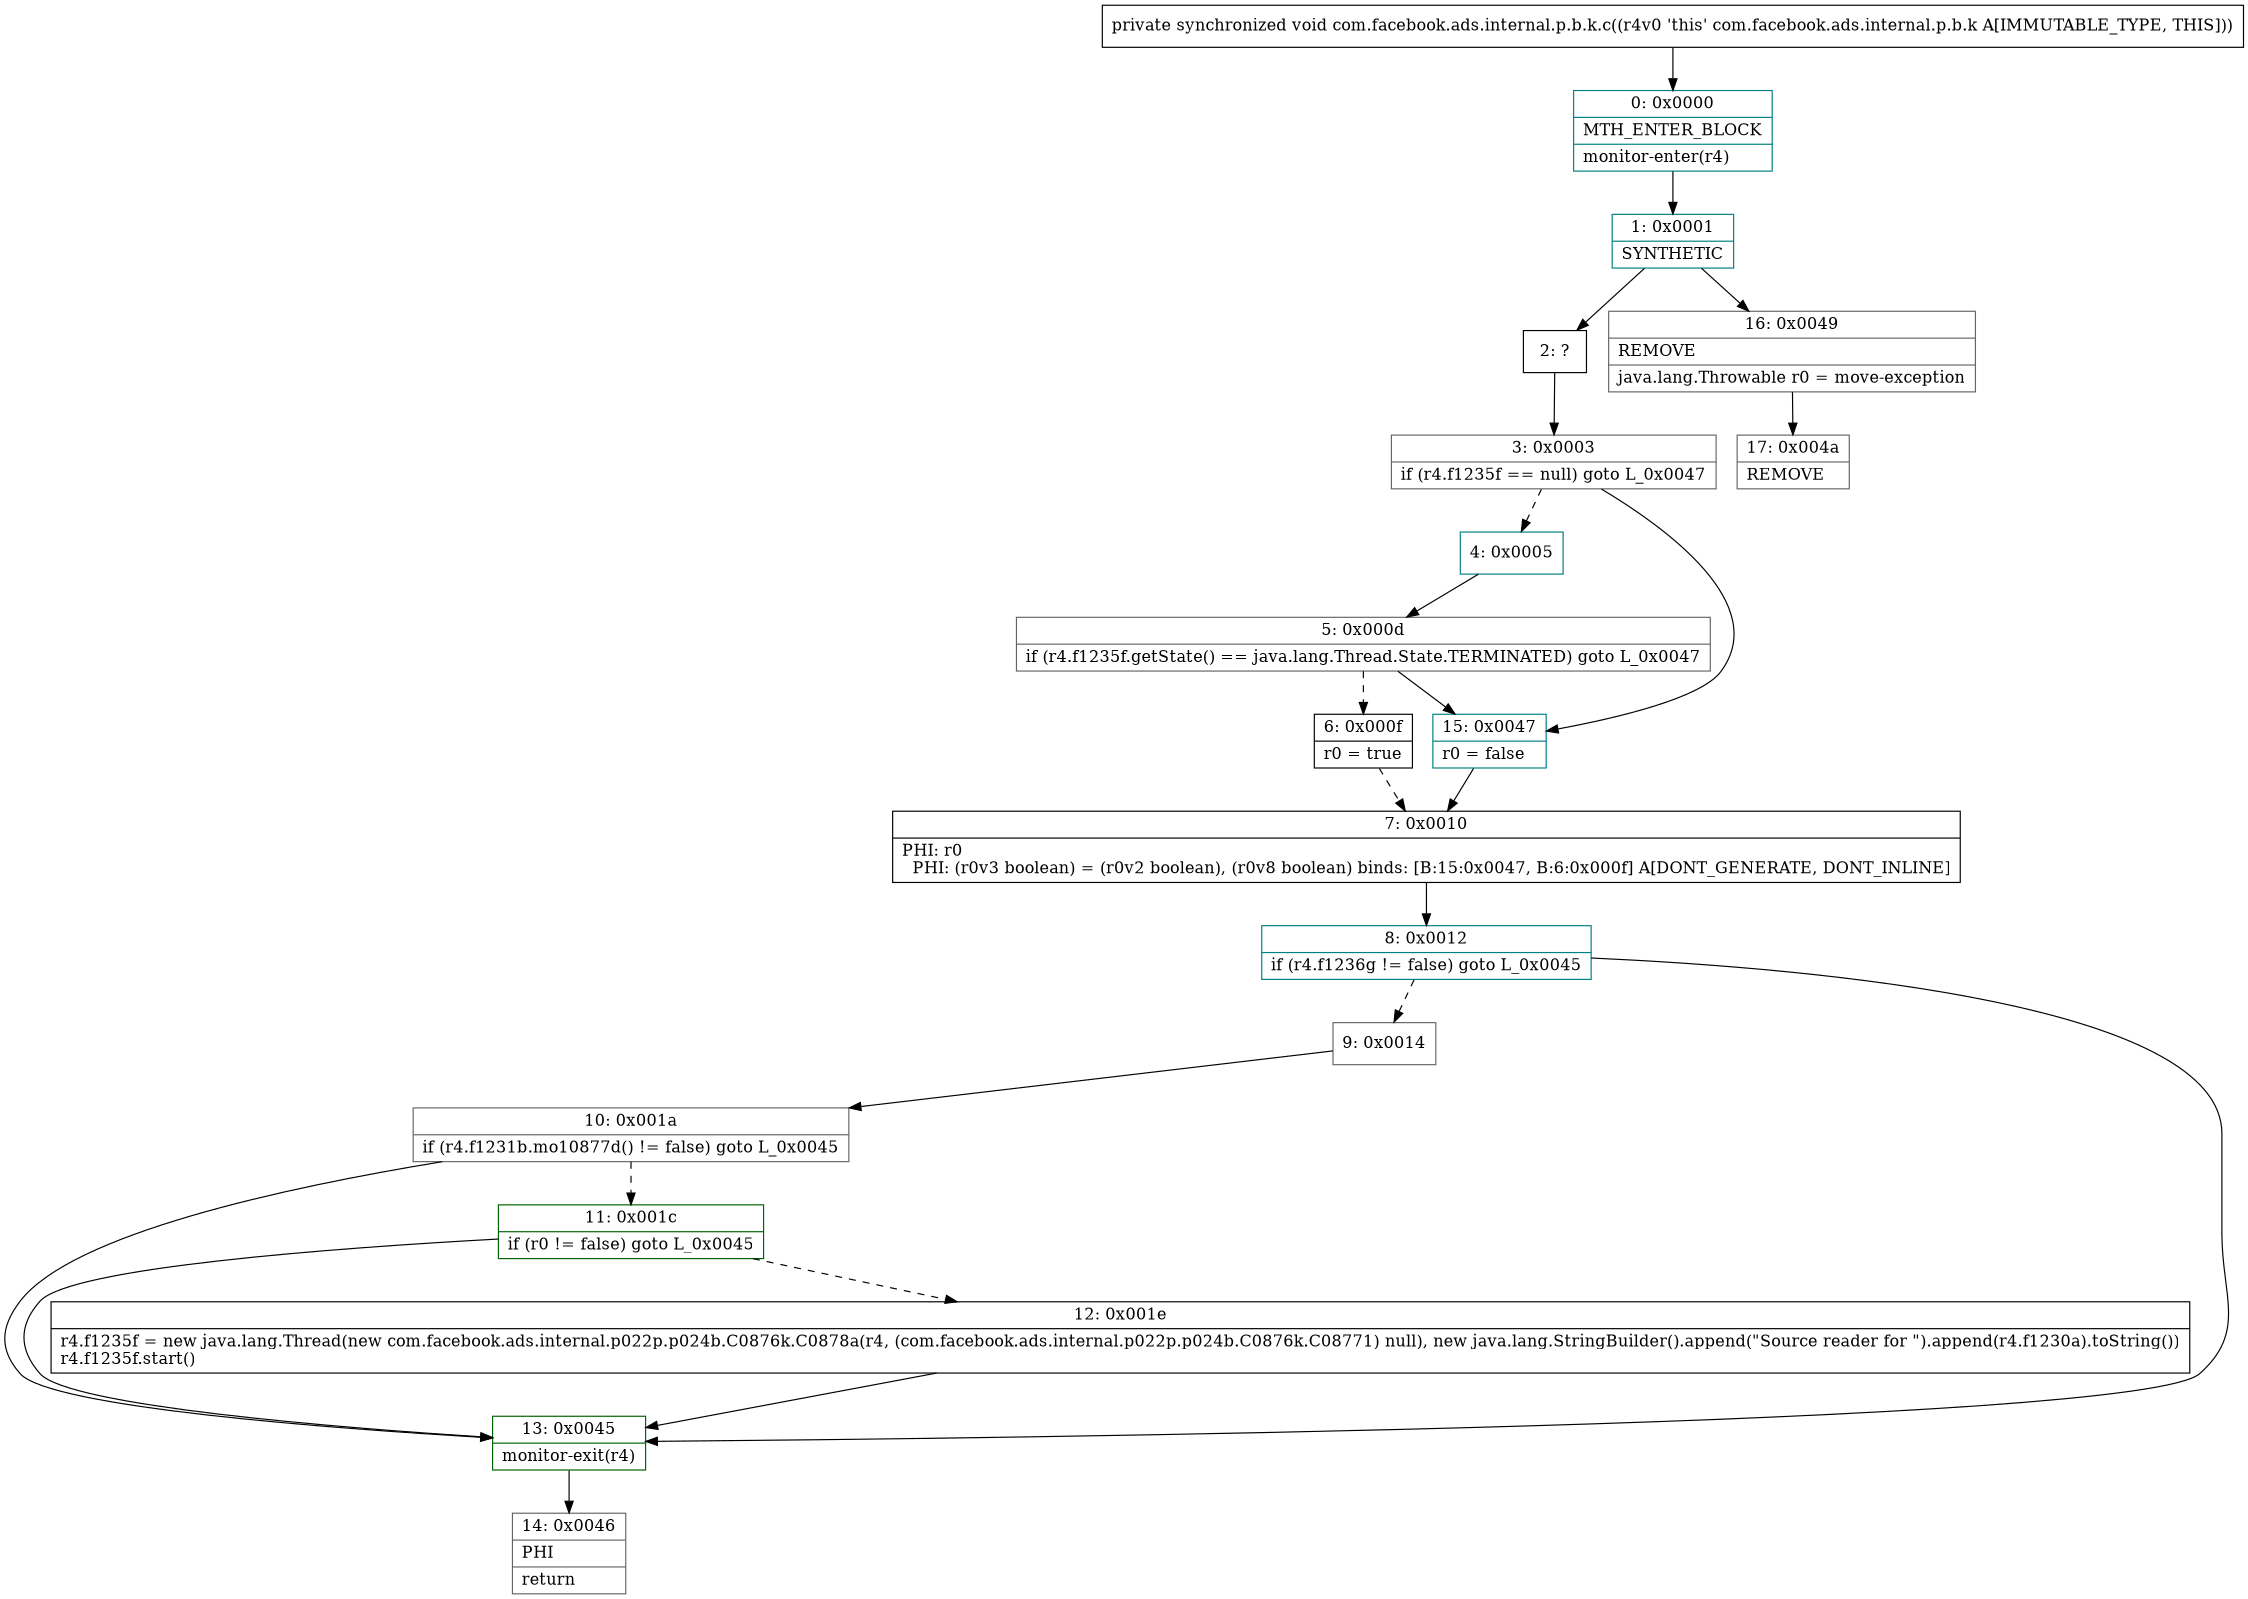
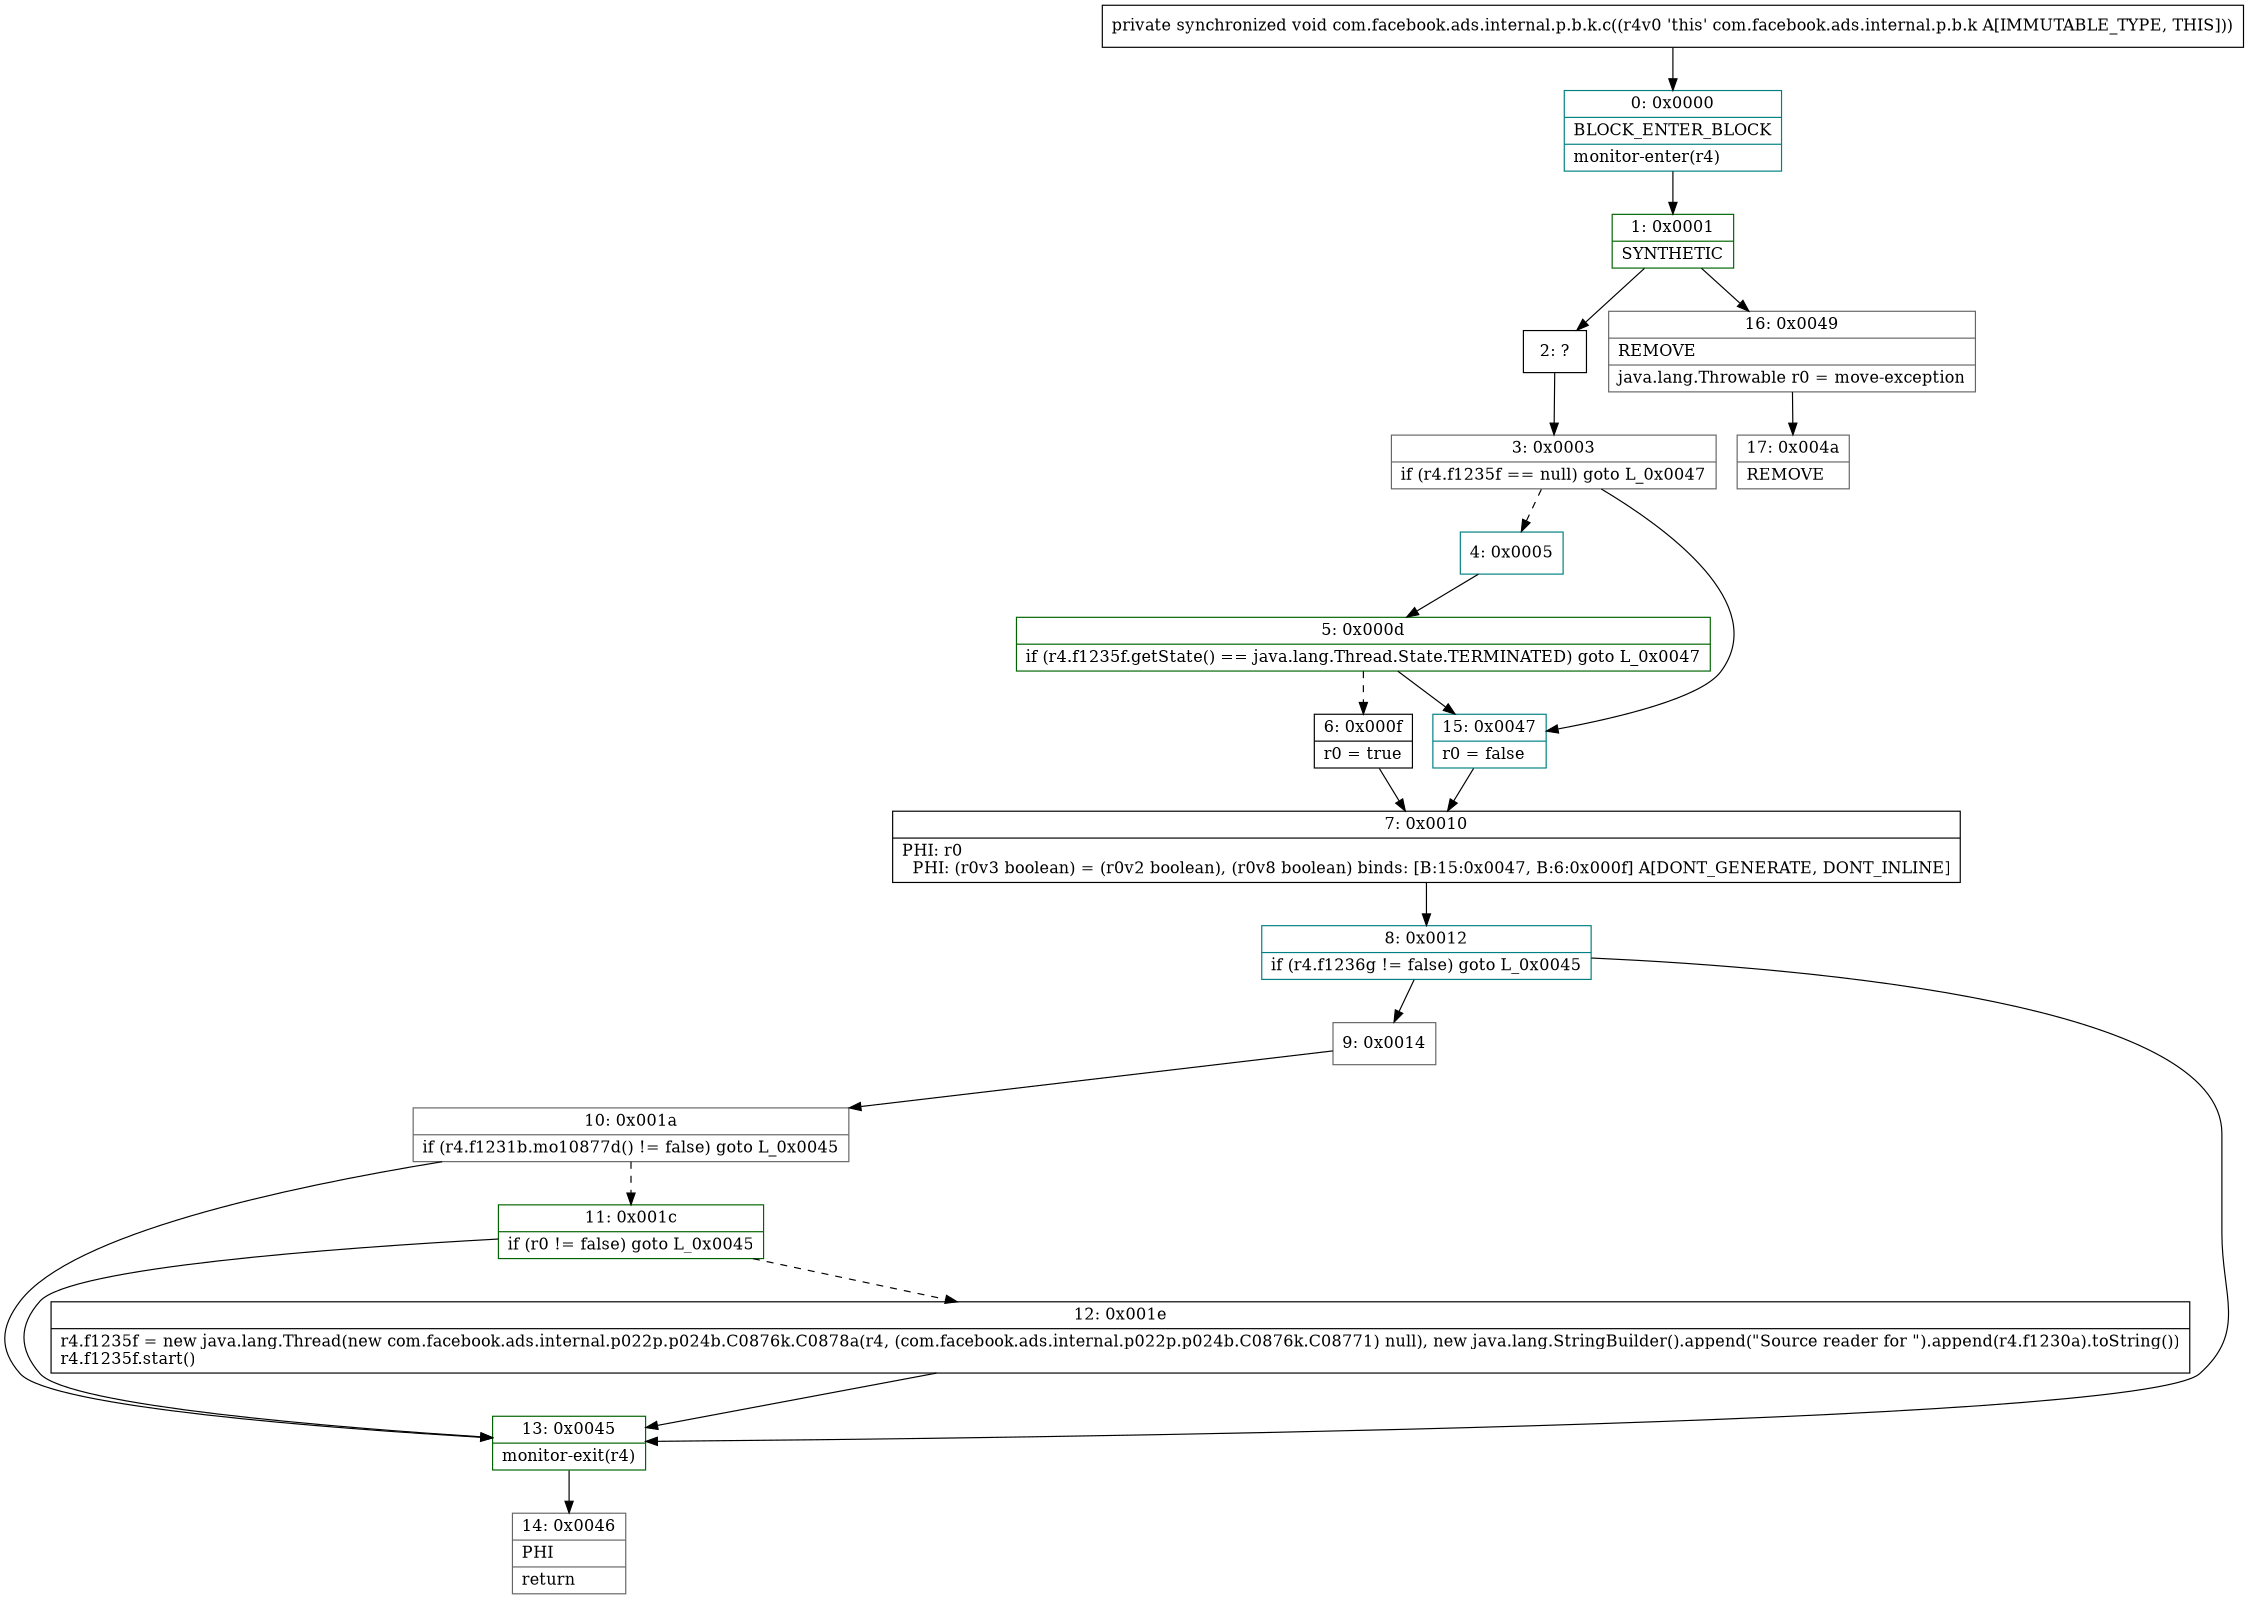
node "0: 0x0000": text "MTH_ENTER_BLOCK" -> "BLOCK_ENTER_BLOCK"
node "1: 0x0001": color teal -> darkgreen
node "5: 0x000d": color gray40 -> darkgreen
edge "6: 0x000f" -> "7: 0x0010": style dashed -> solid
edge "8: 0x0012" -> "9: 0x0014": style dashed -> solid
